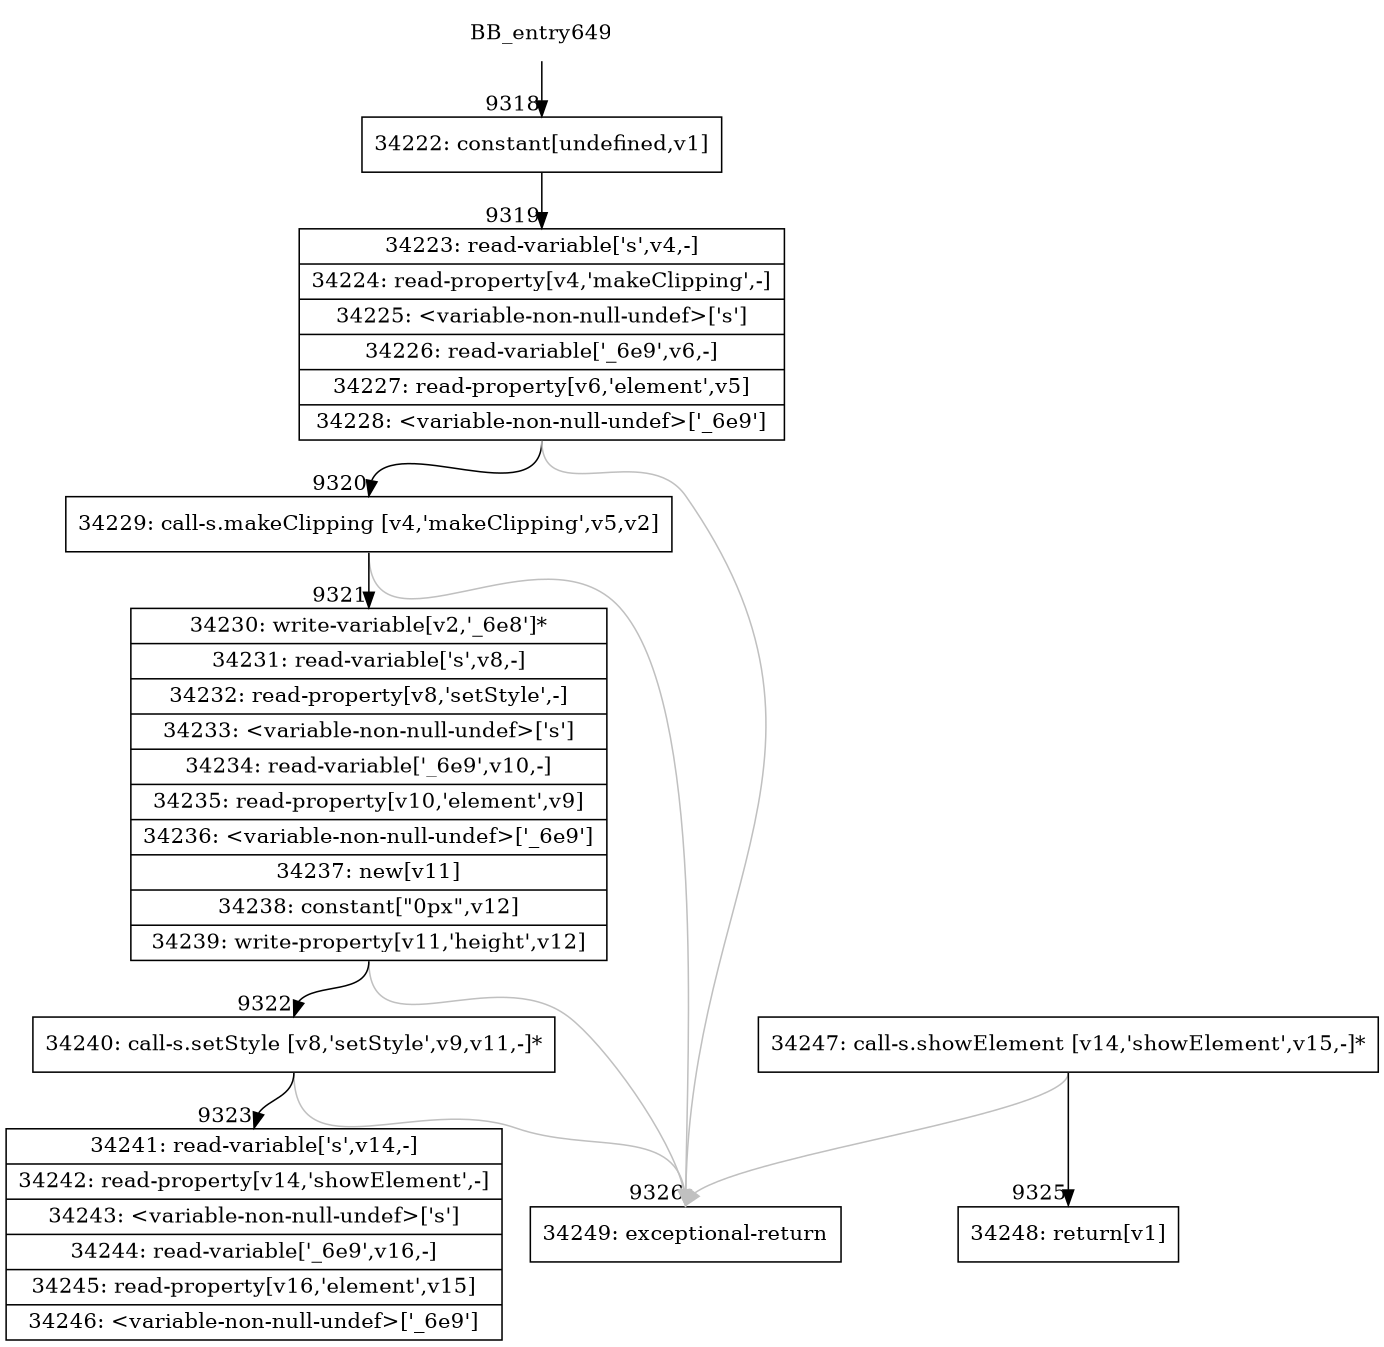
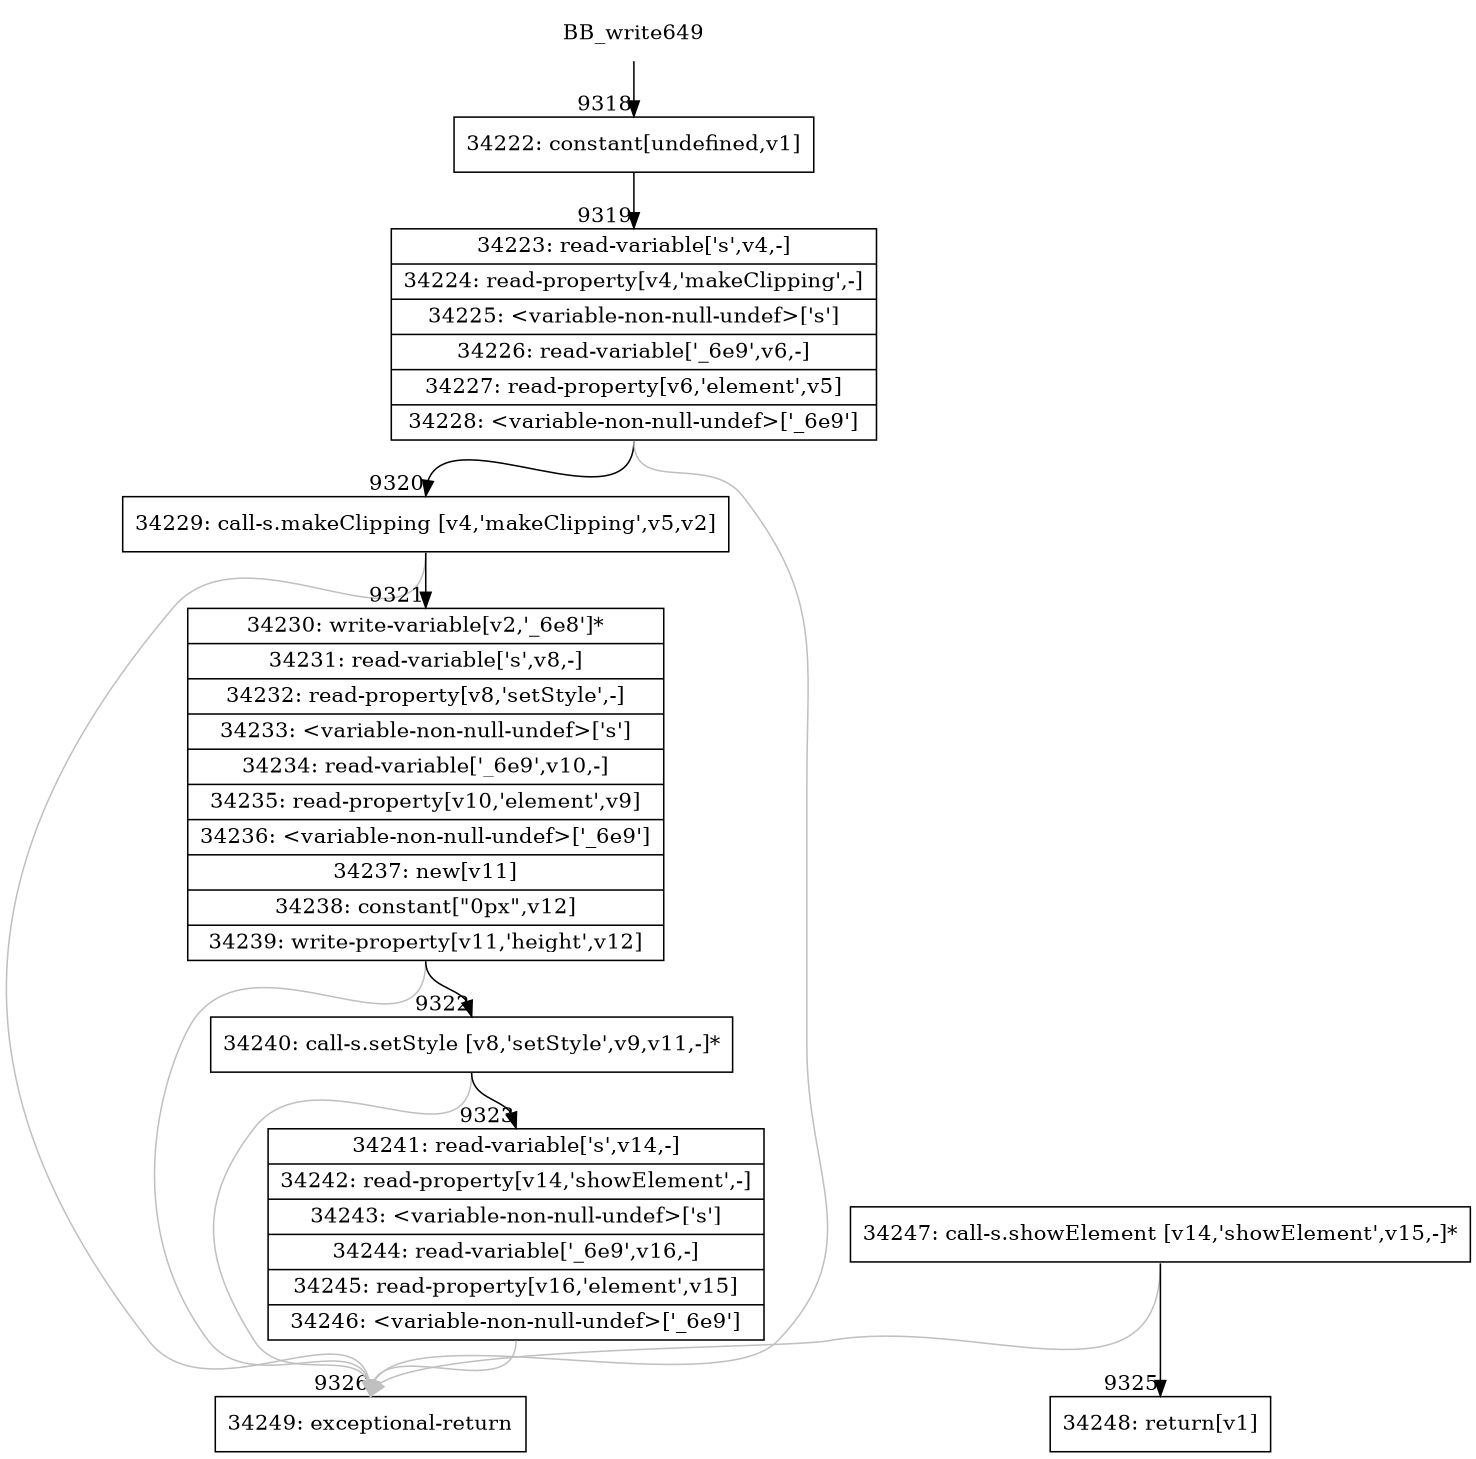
node "BB_entry649": label "BB_entry649" -> "BB_write649"
edge "34241: read-variable['s',v14,-]" -> "34249: exceptional-return": added
